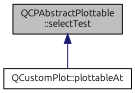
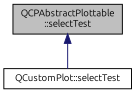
node "QCustomPlot::plottableAt": label "QCustomPlot::plottableAt" -> "QCustomPlot::selectTest"
